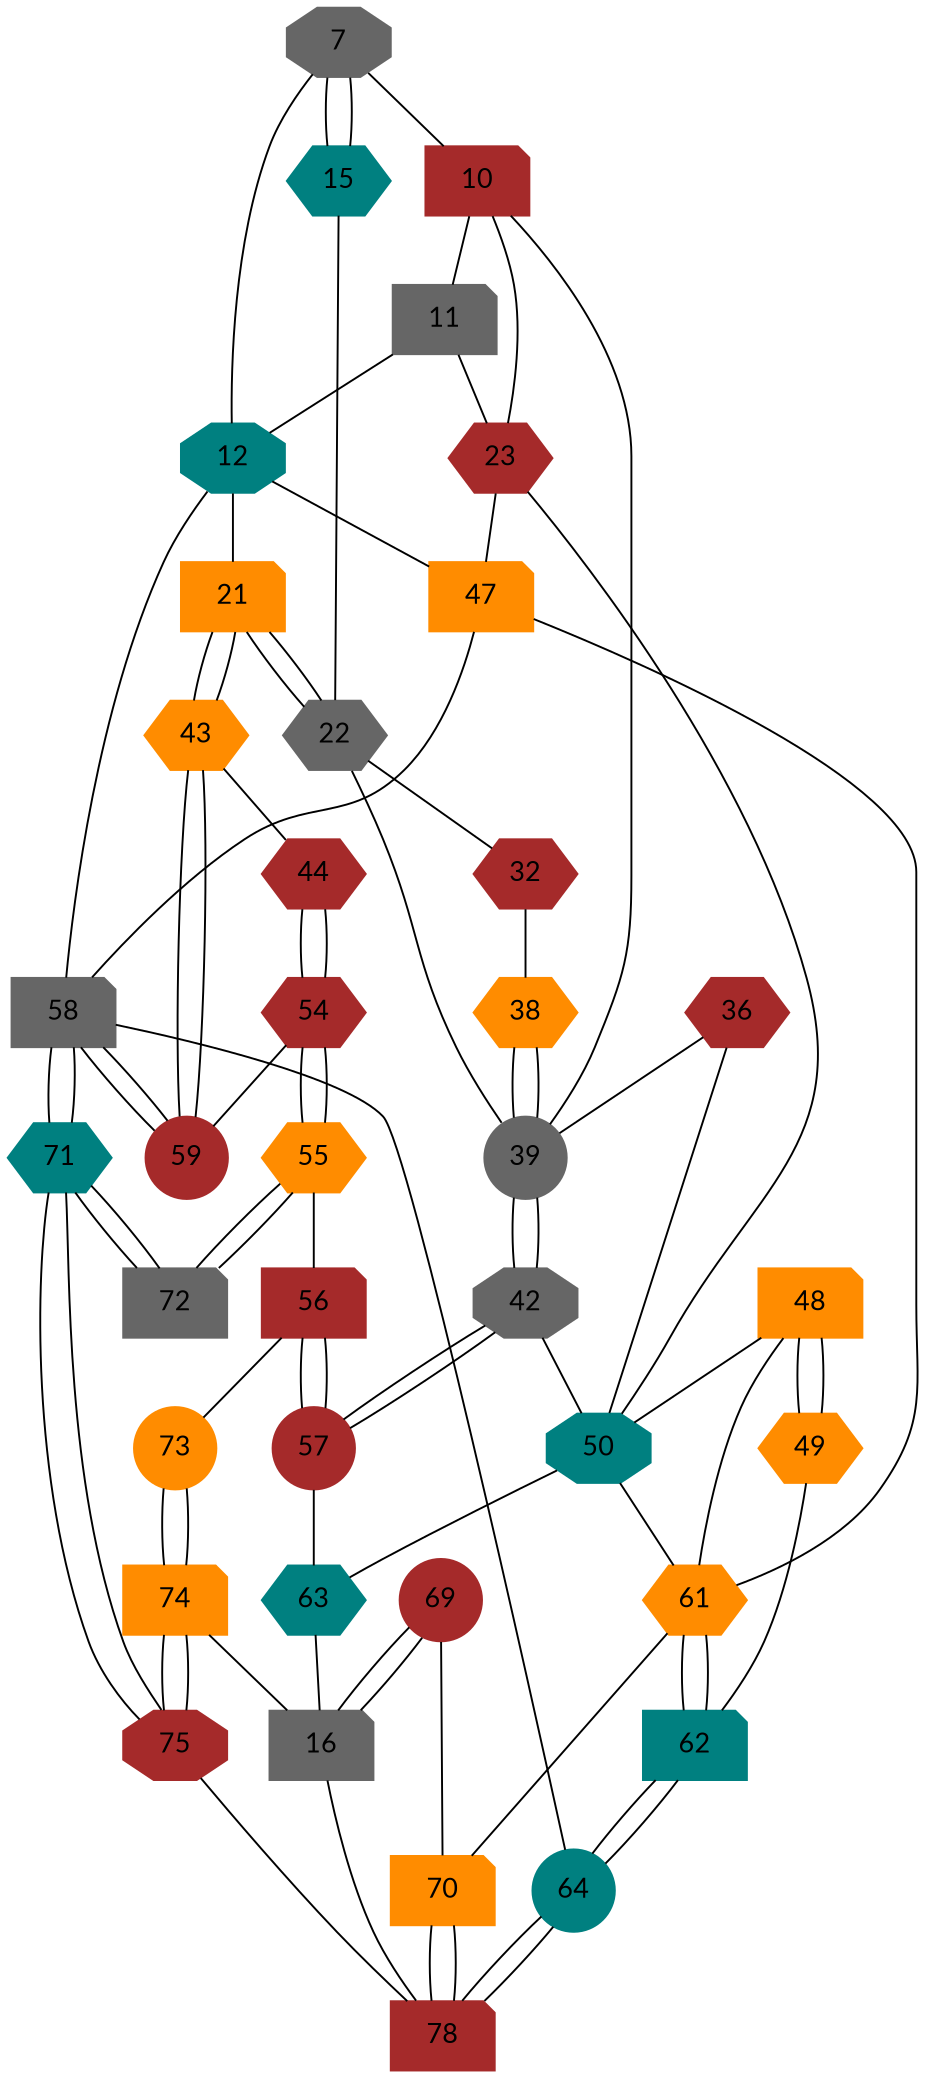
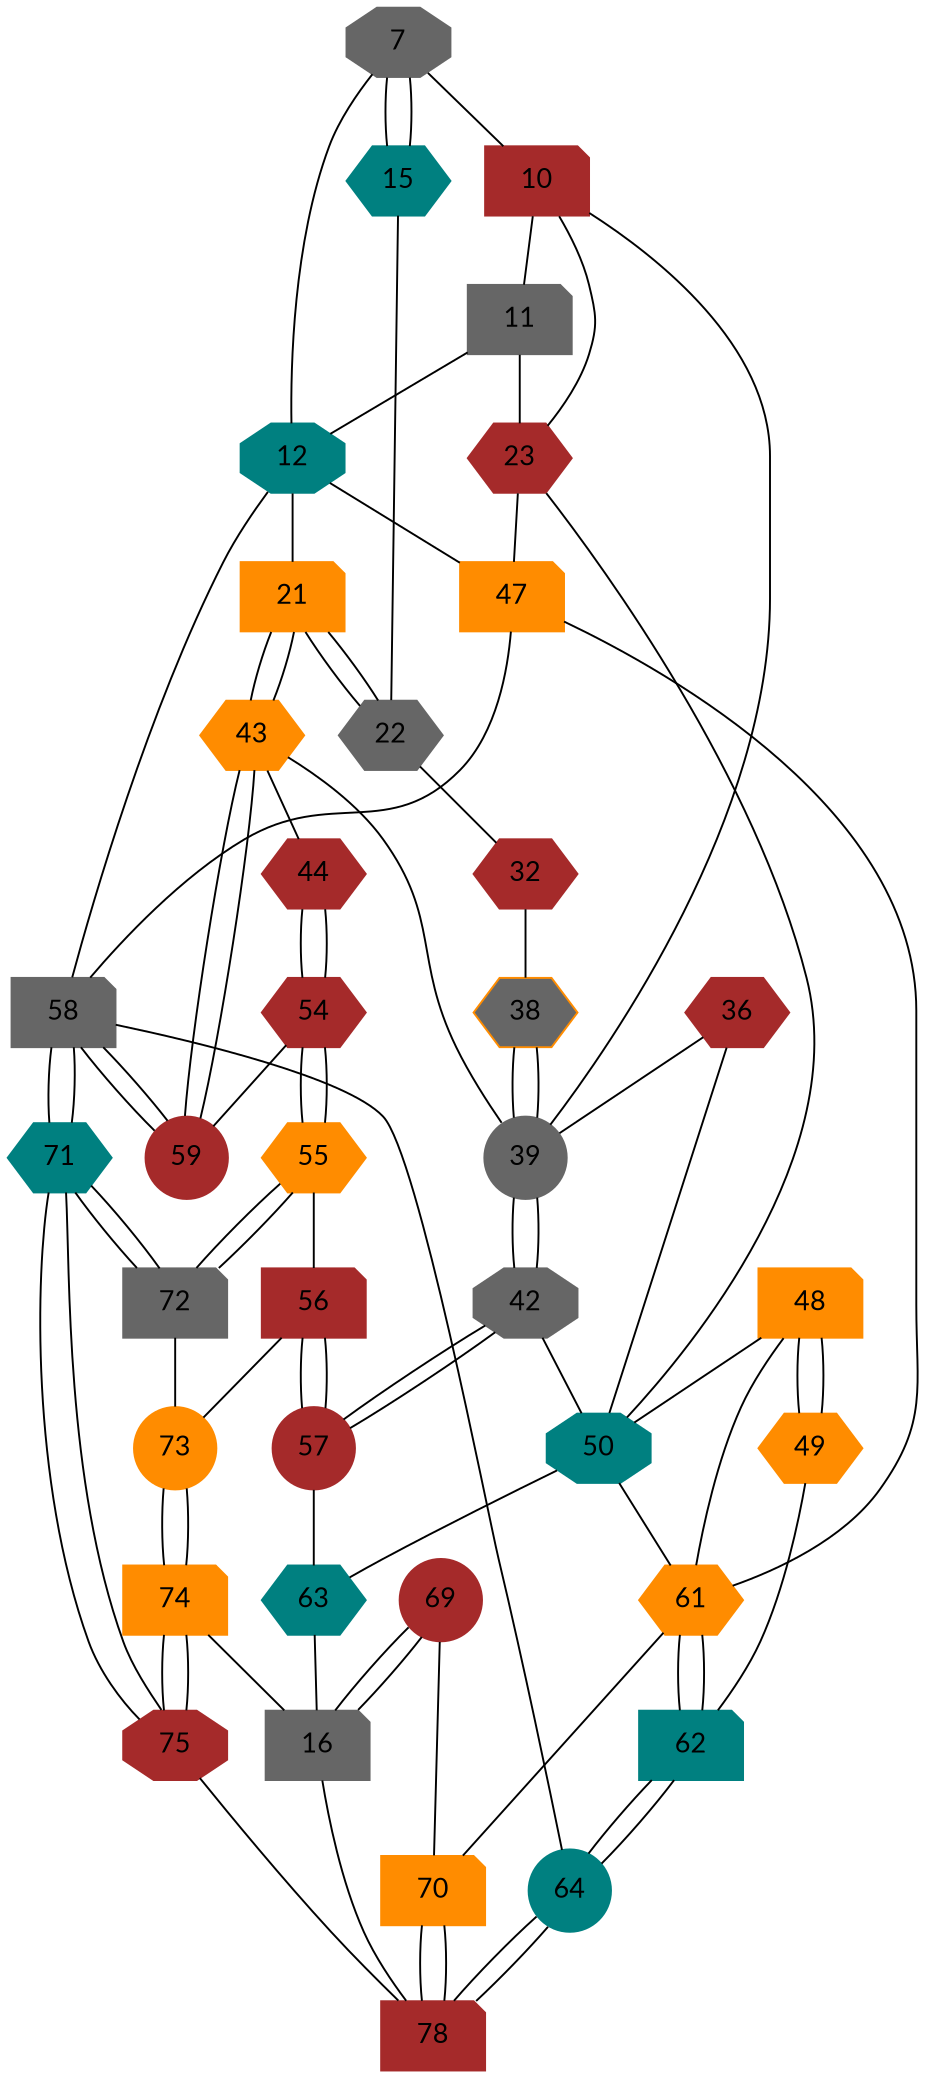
edge "22" -- "39": now "43" -- "39"
node "38": fillcolor darkorange -> gray40
edge "72" -- "73": added
